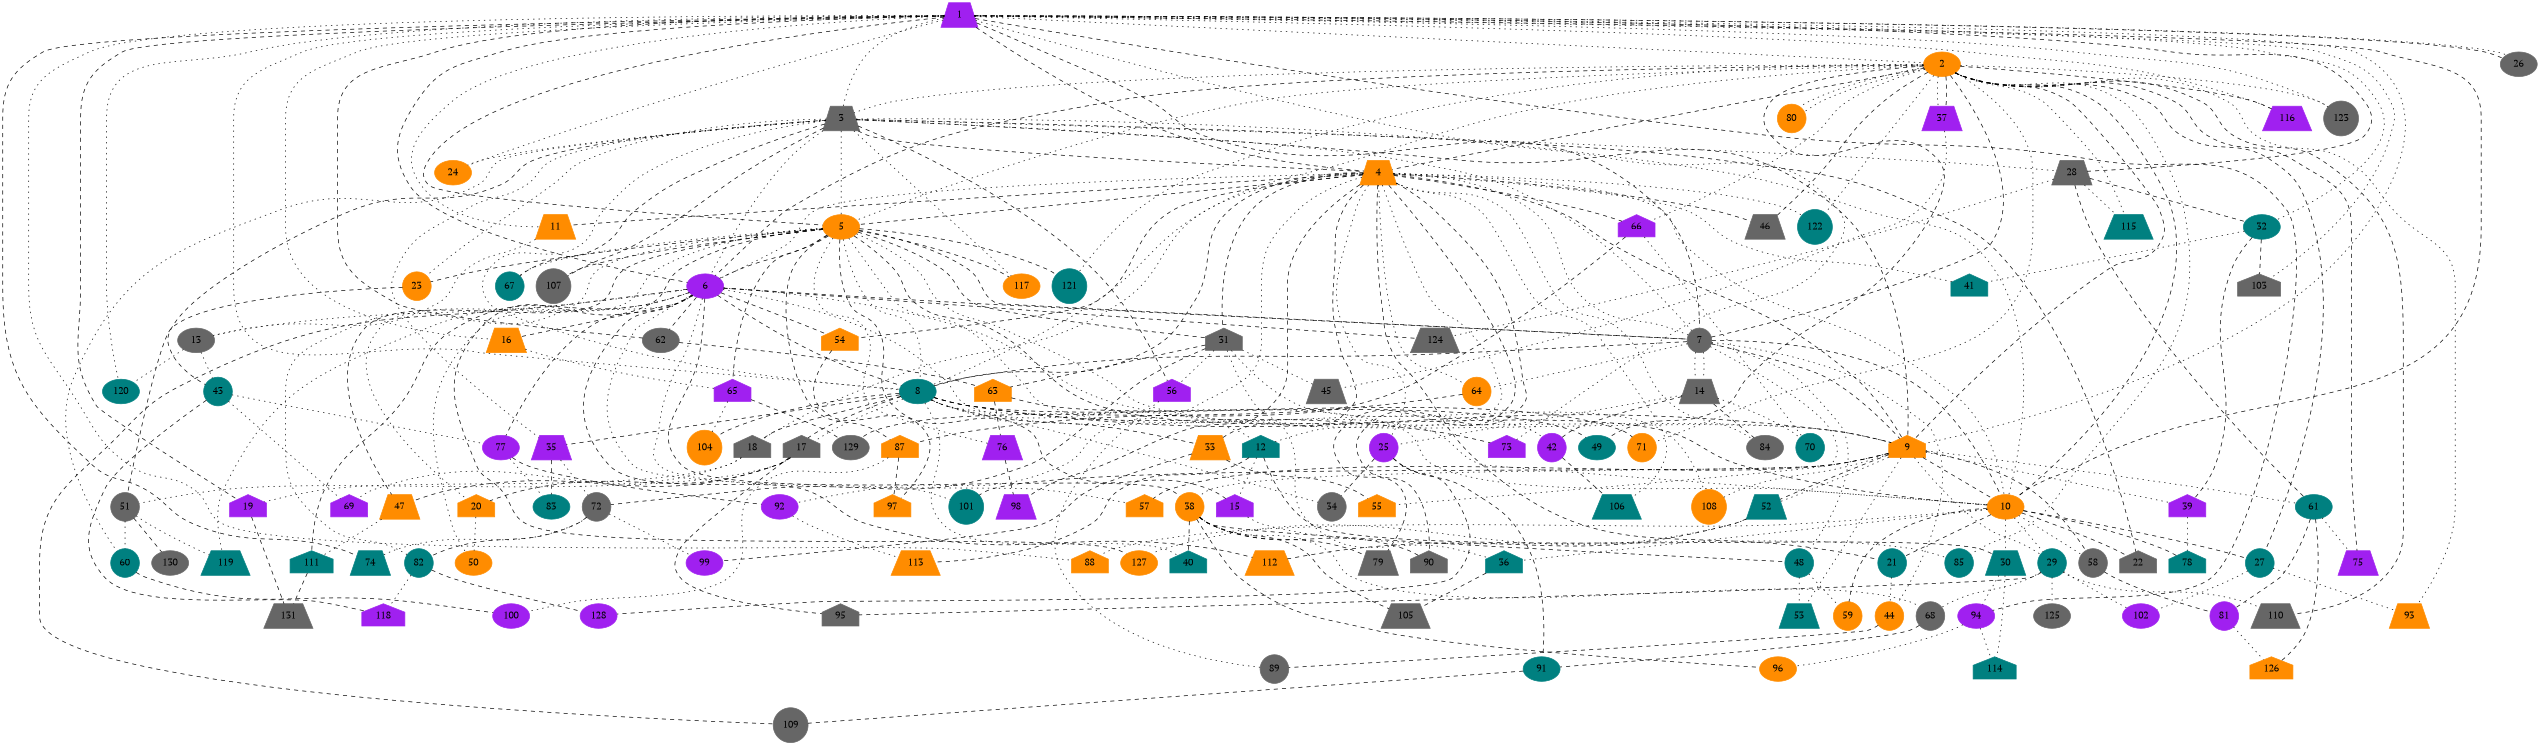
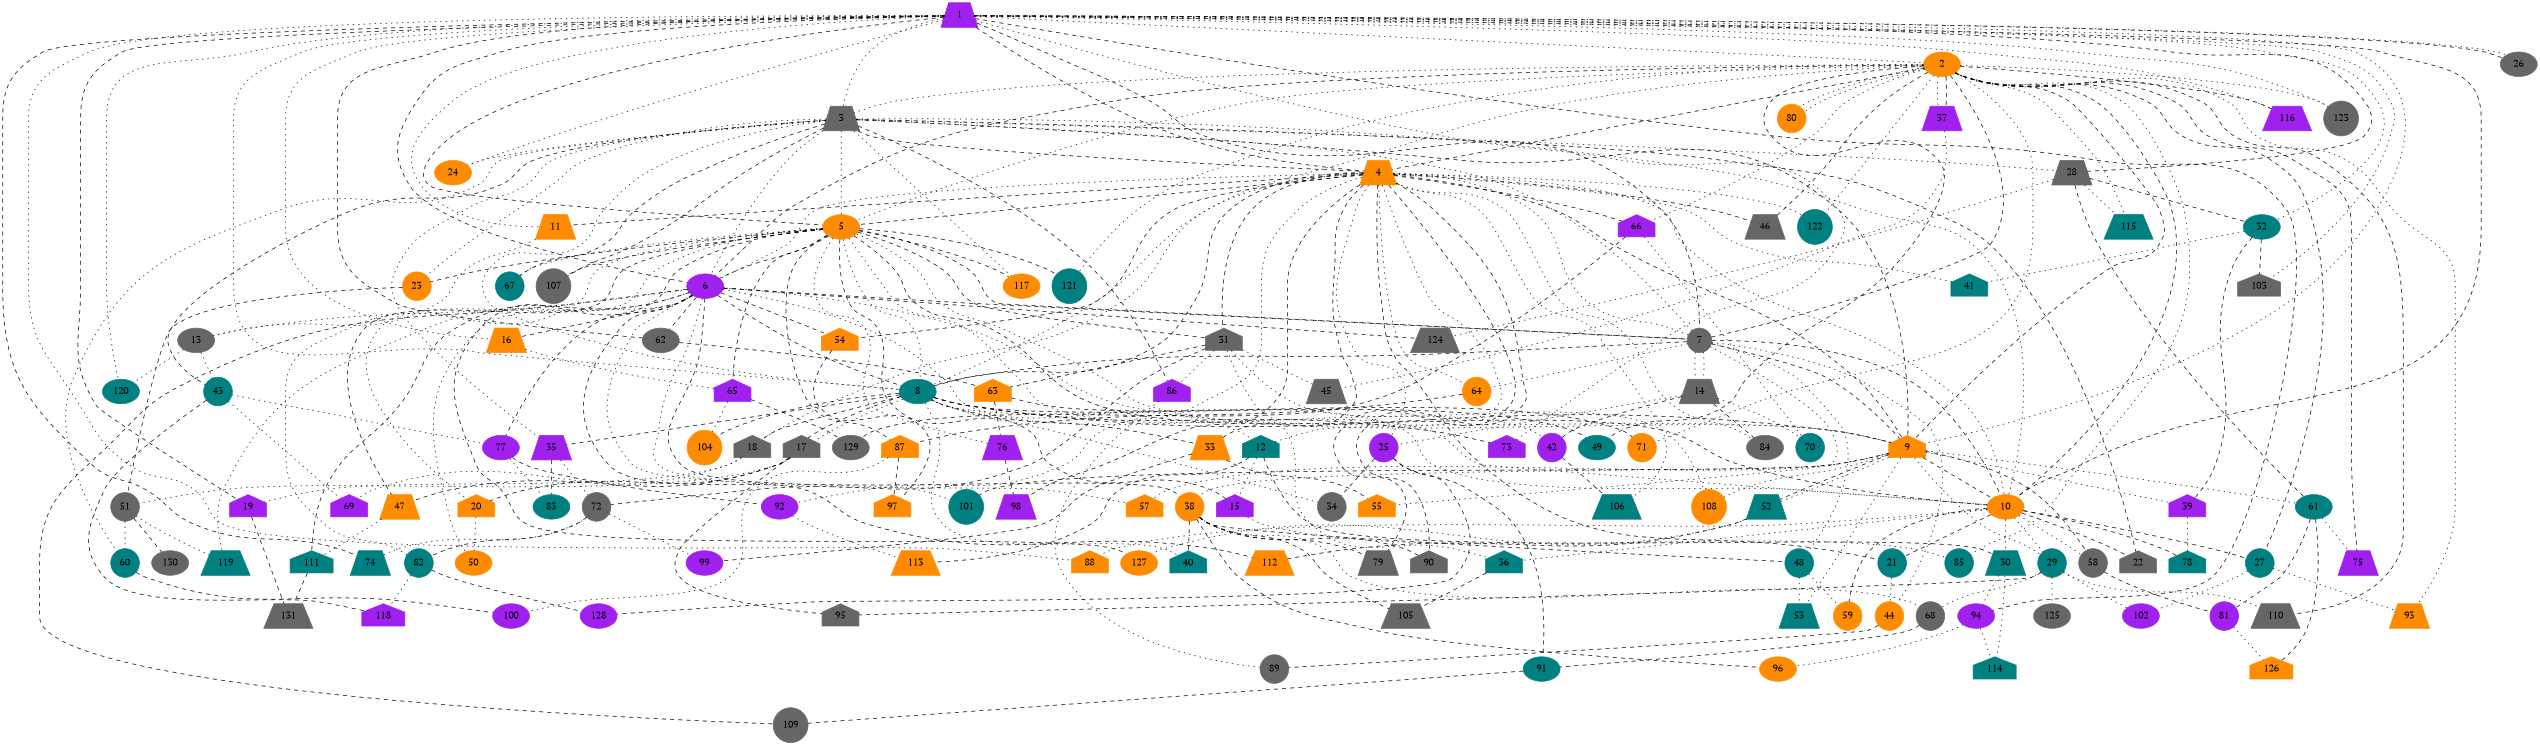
node "56": label "56" -> "86"
edge "9" -- "57": style dashed -> dotted
